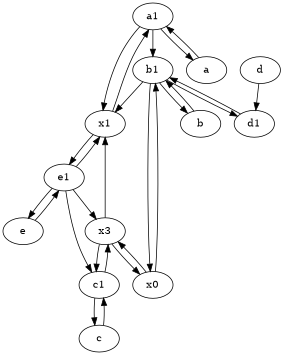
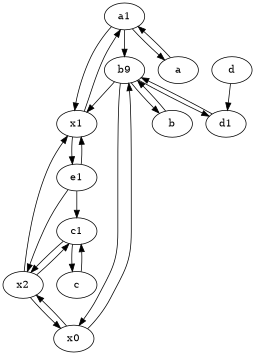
node "b1": label "b1" -> "b9"
node "e": removed
node "x3": label "x3" -> "x2"
